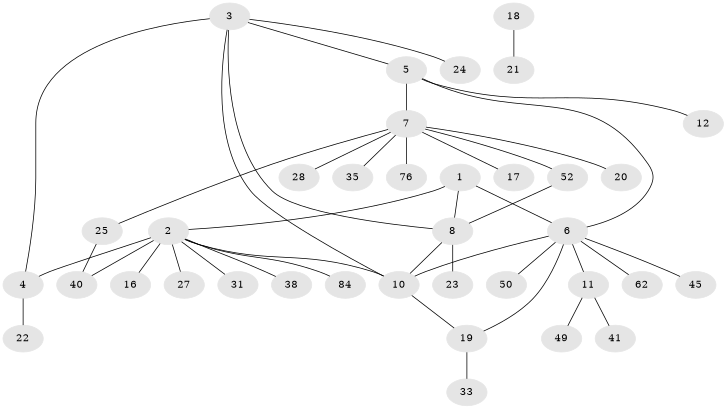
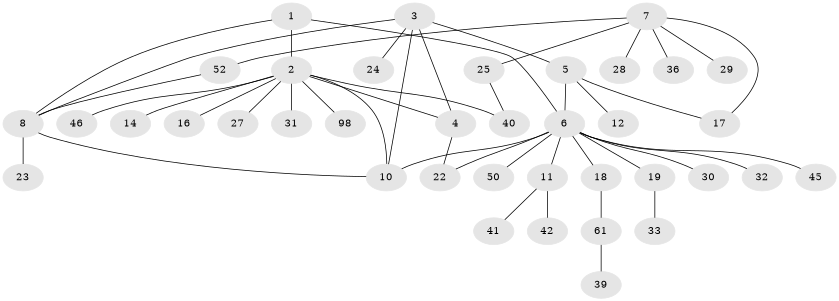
node "21": label "21" -> "61"
edge "5" -- "7": now "5" -- "17"
node "46": added
edge "6" -- "18": added
edge "6" -- "22": added
node "35": removed
node "76": label "76" -> "36"
node "20": label "20" -> "29"
node "30": added
node "38": label "38" -> "98"
node "84": label "84" -> "14"
node "39": added
node "62": label "62" -> "32"
edge "10" -- "19": removed
node "49": label "49" -> "42"
